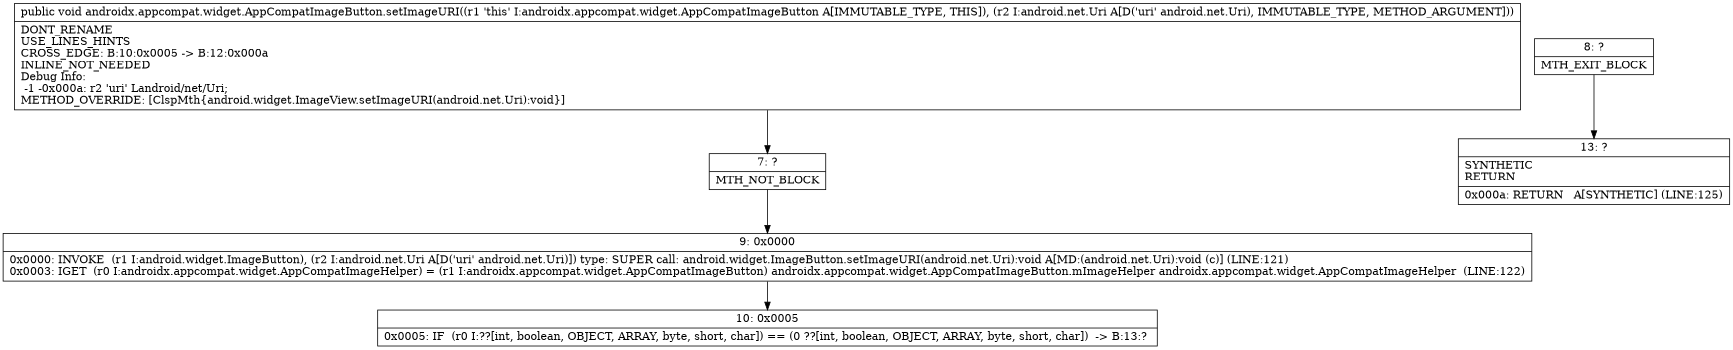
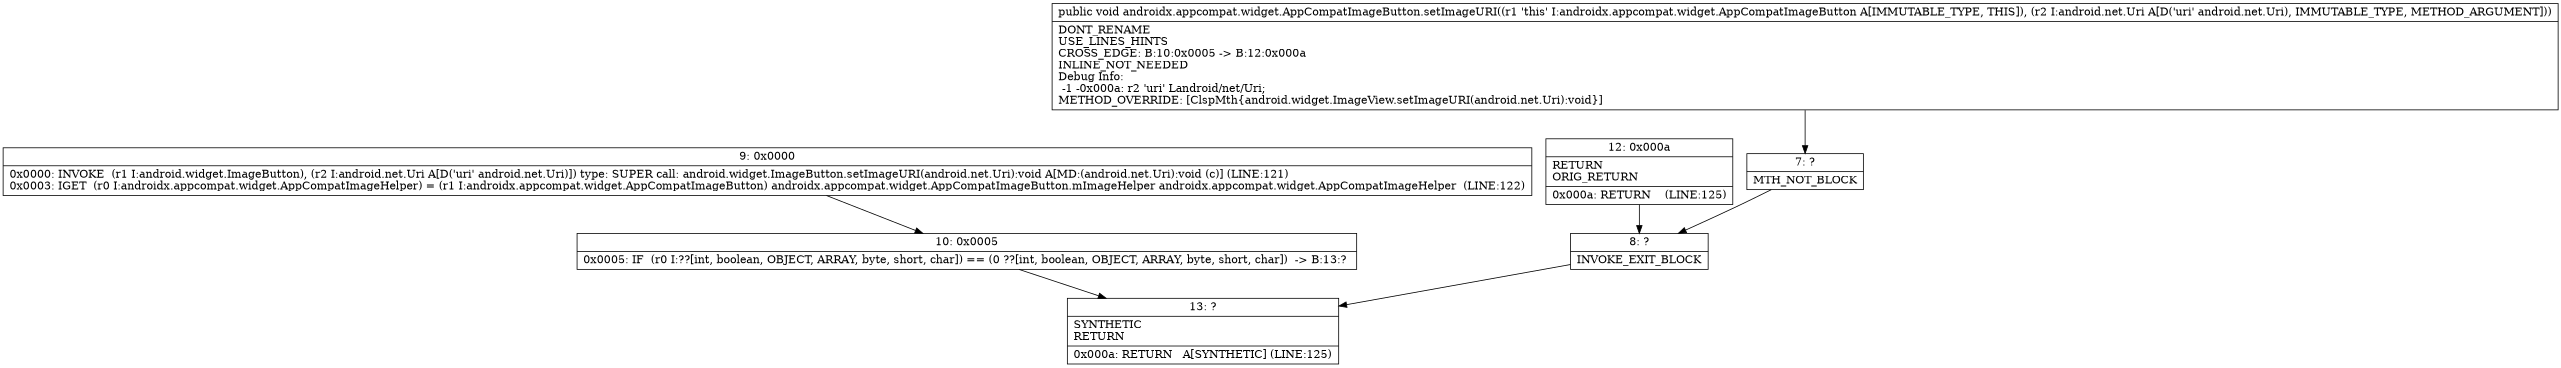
node "8: ?": text "MTH_EXIT_BLOCK" -> "INVOKE_EXIT_BLOCK"
node "12: 0x000a": added
edge "7: ?" -> "9: 0x0000": now "7: ?" -> "8: ?"
edge "10: 0x0005" -> "13: ?": added
